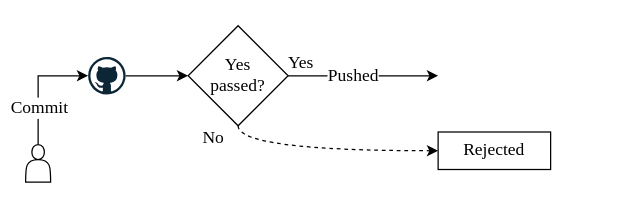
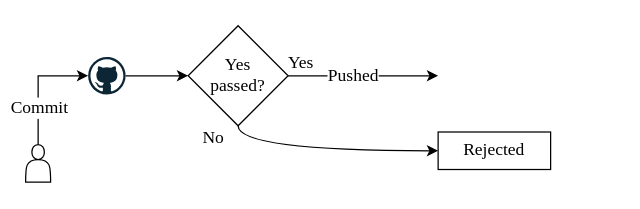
edge "Yes passed?" -> "Rejected": style dashed -> solid
